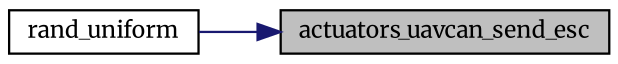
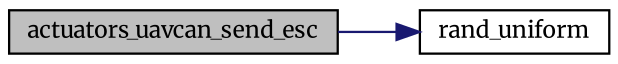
edge "rand_uniform" -> "actuators_uavcan_send_esc": reversed
